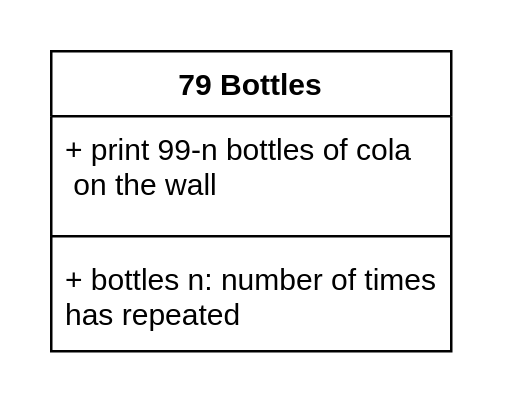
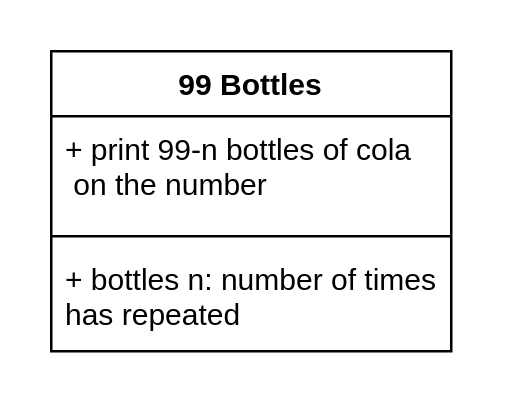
node "79 Bottles": label "79 Bottles" -> "99 Bottles"
node "+ print 99-n bottles of cola on the wall": label "+ print 99-n bottles of cola on the wall" -> "+ print 99-n bottles of cola on the number"
